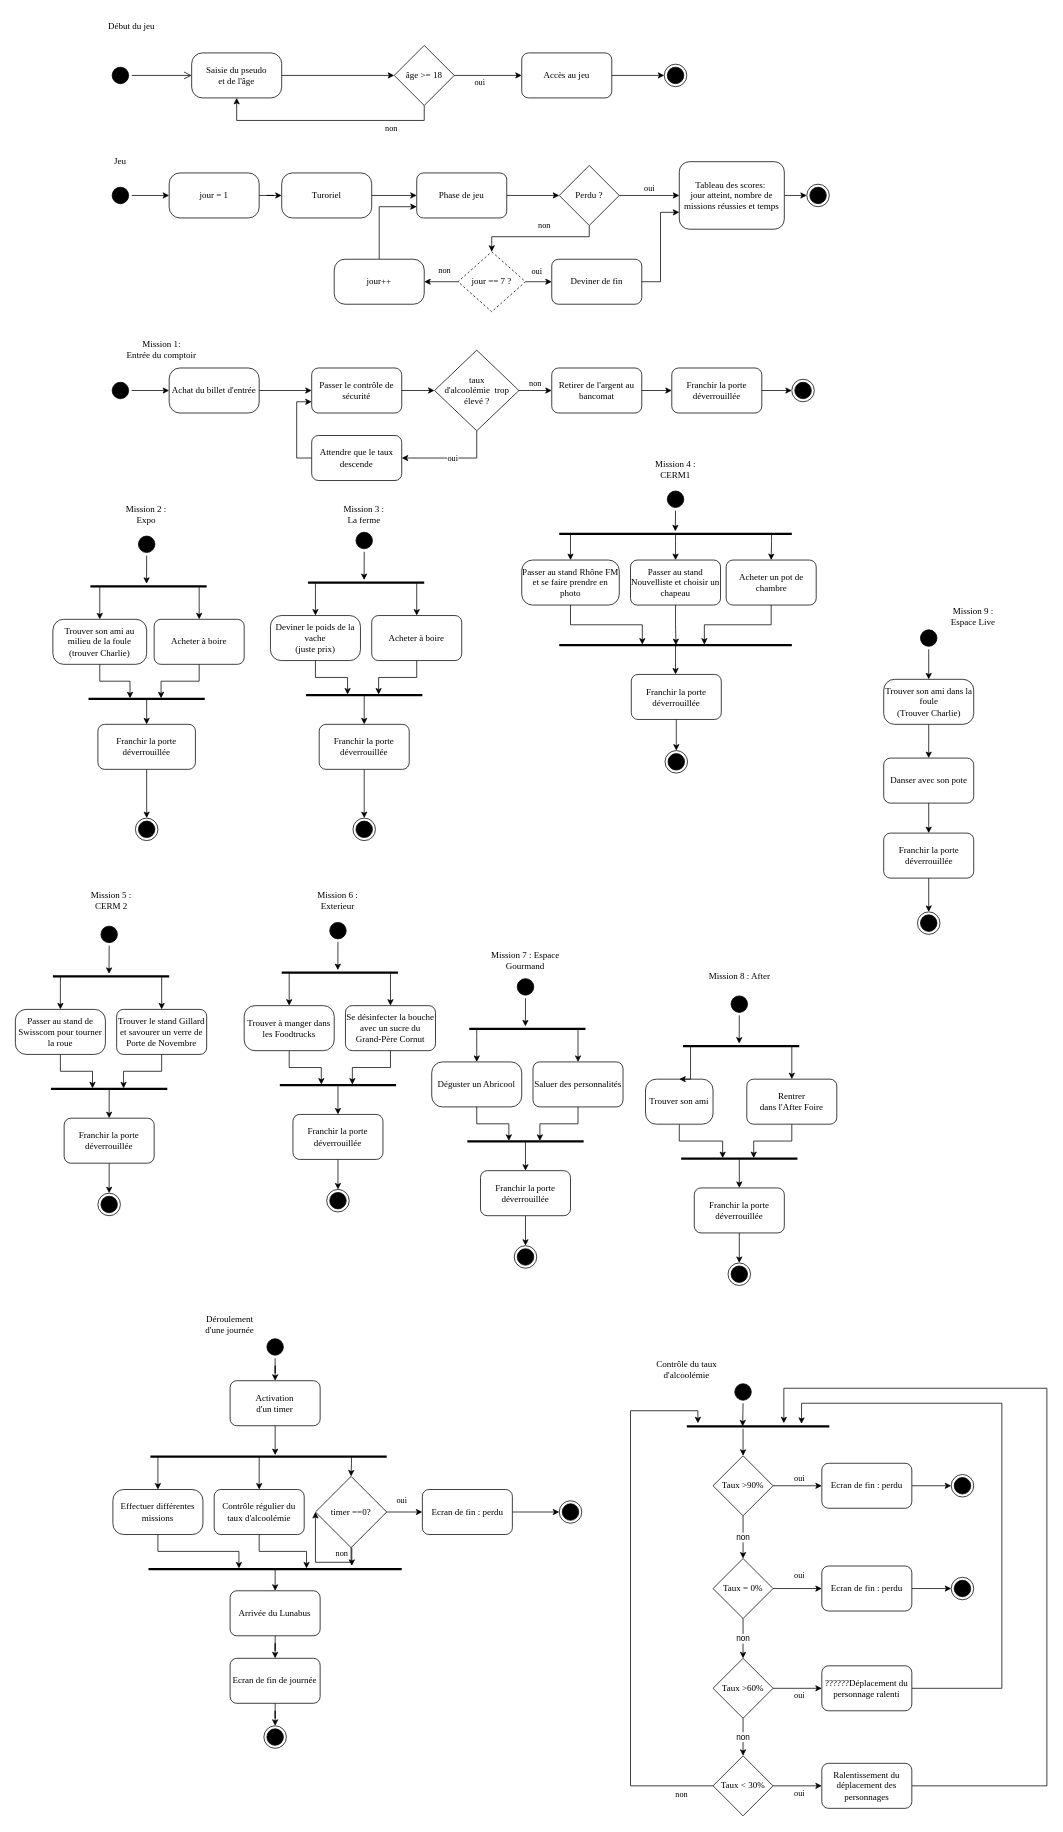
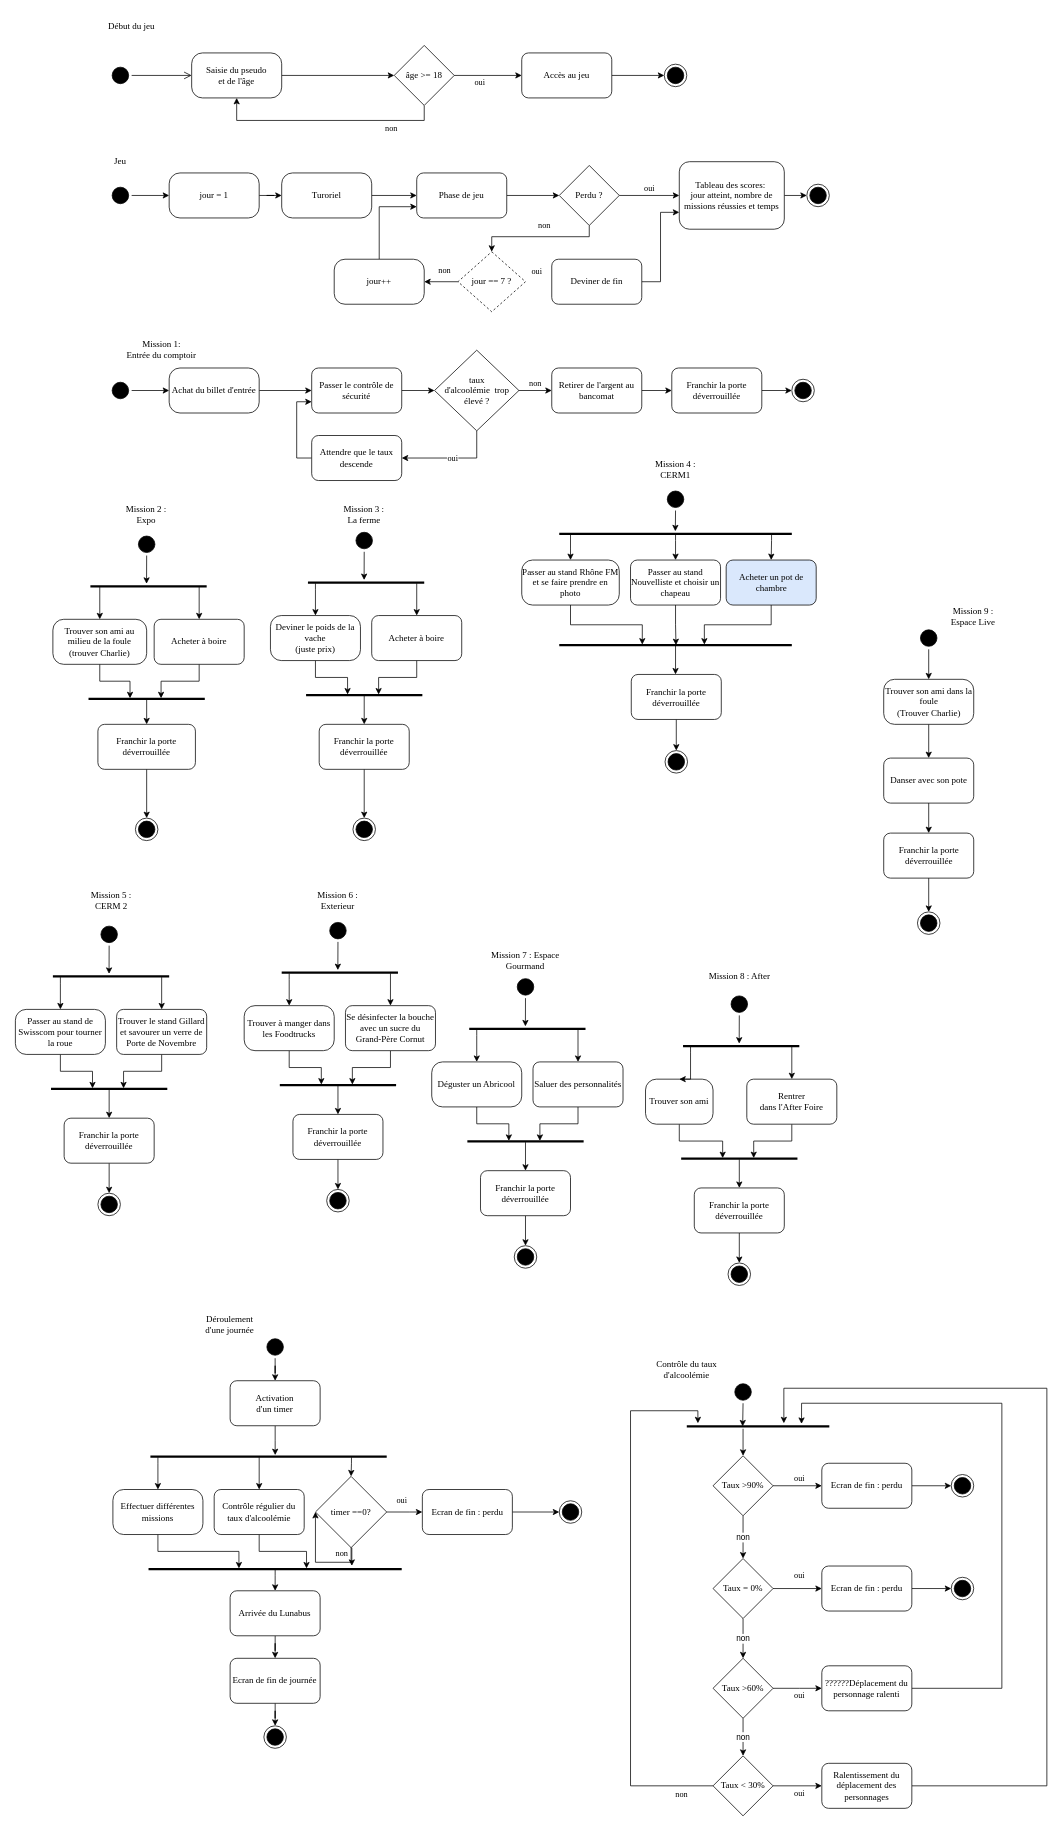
edge "jour == 7 ?" -> "Deviner de fin": removed
node "Acheter un pot de chambre": fillcolor #ffffff -> #dae8fc
